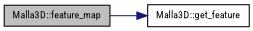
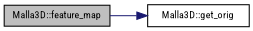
node "Malla3D::get_feature": label "Malla3D::get_feature" -> "Malla3D::get_orig"
